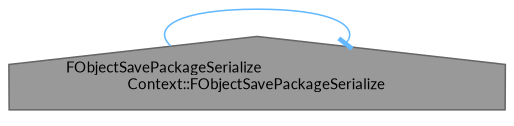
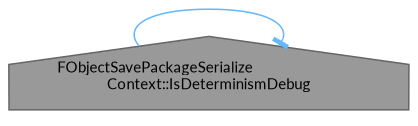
node "FObjectSavePackageSerialize Context::FObjectSavePackageSerialize": label "FObjectSavePackageSerialize Context::FObjectSavePackageSerialize" -> "FObjectSavePackageSerialize Context::IsDeterminismDebug"
